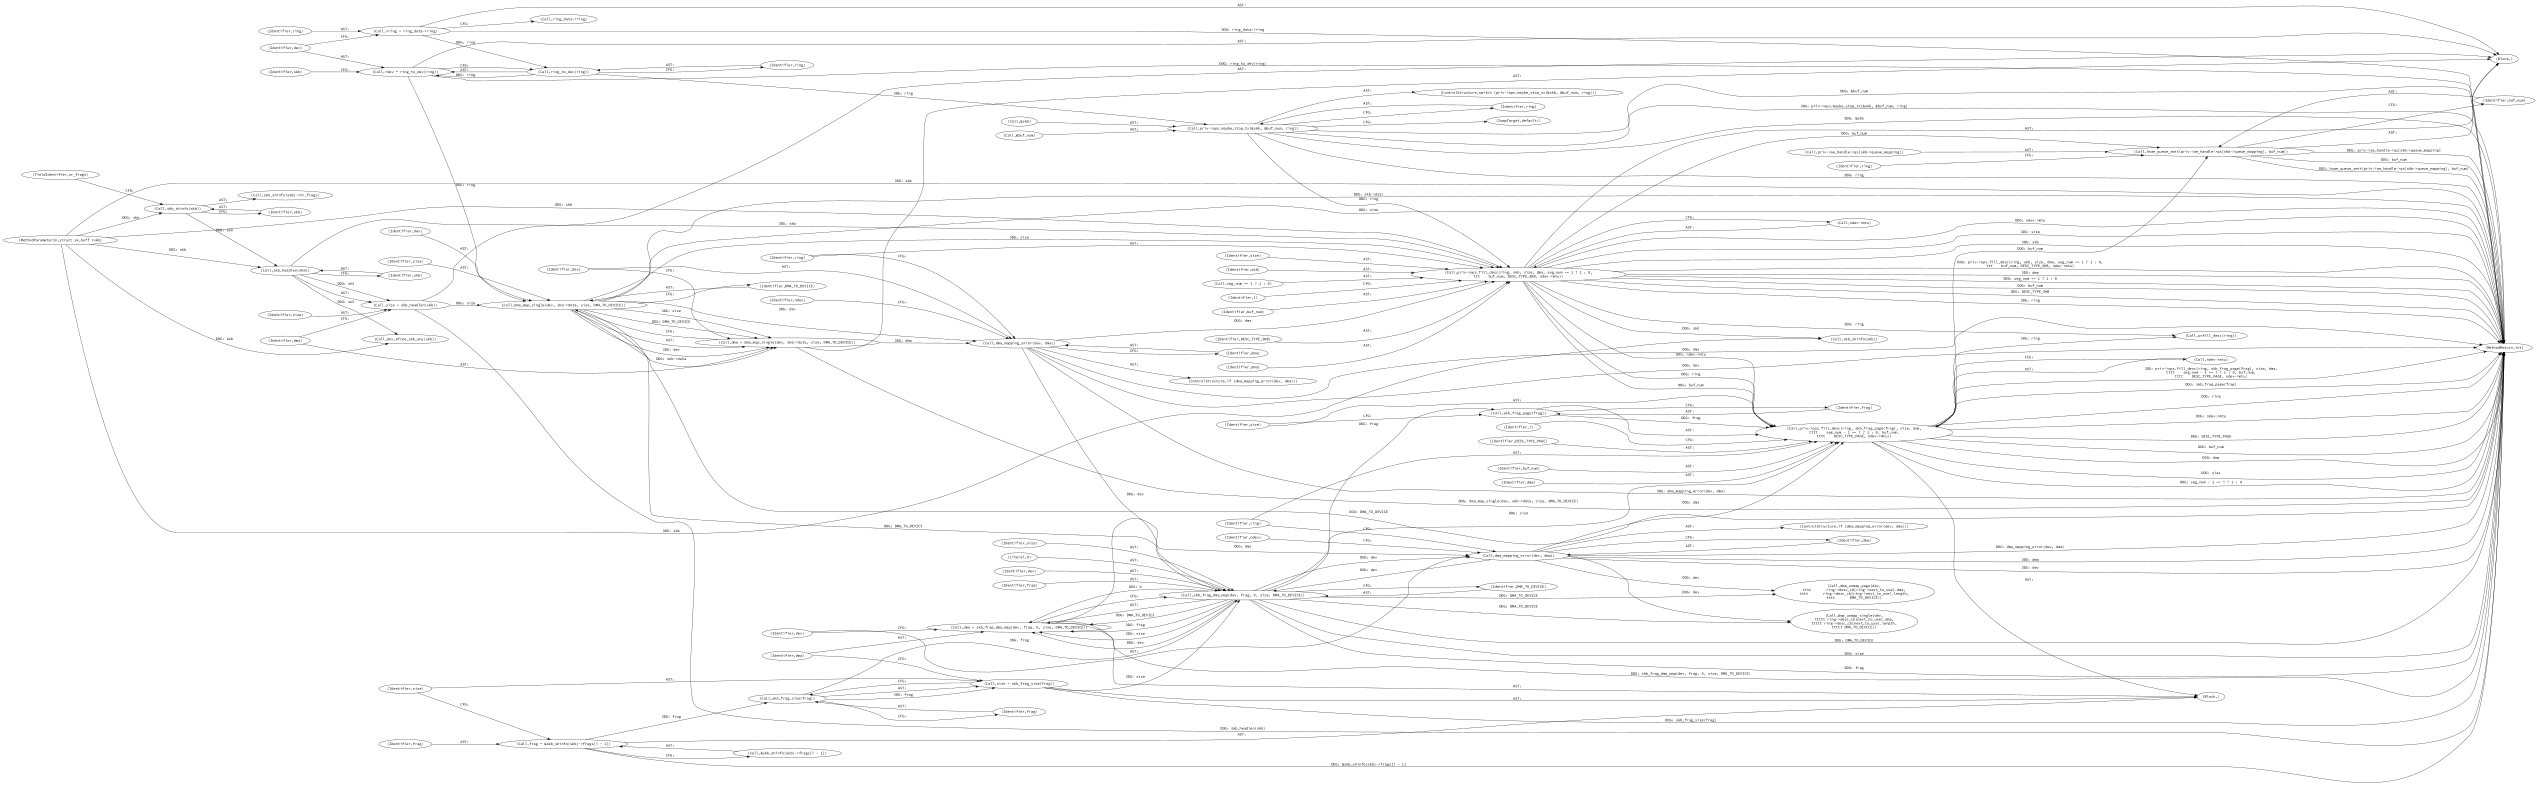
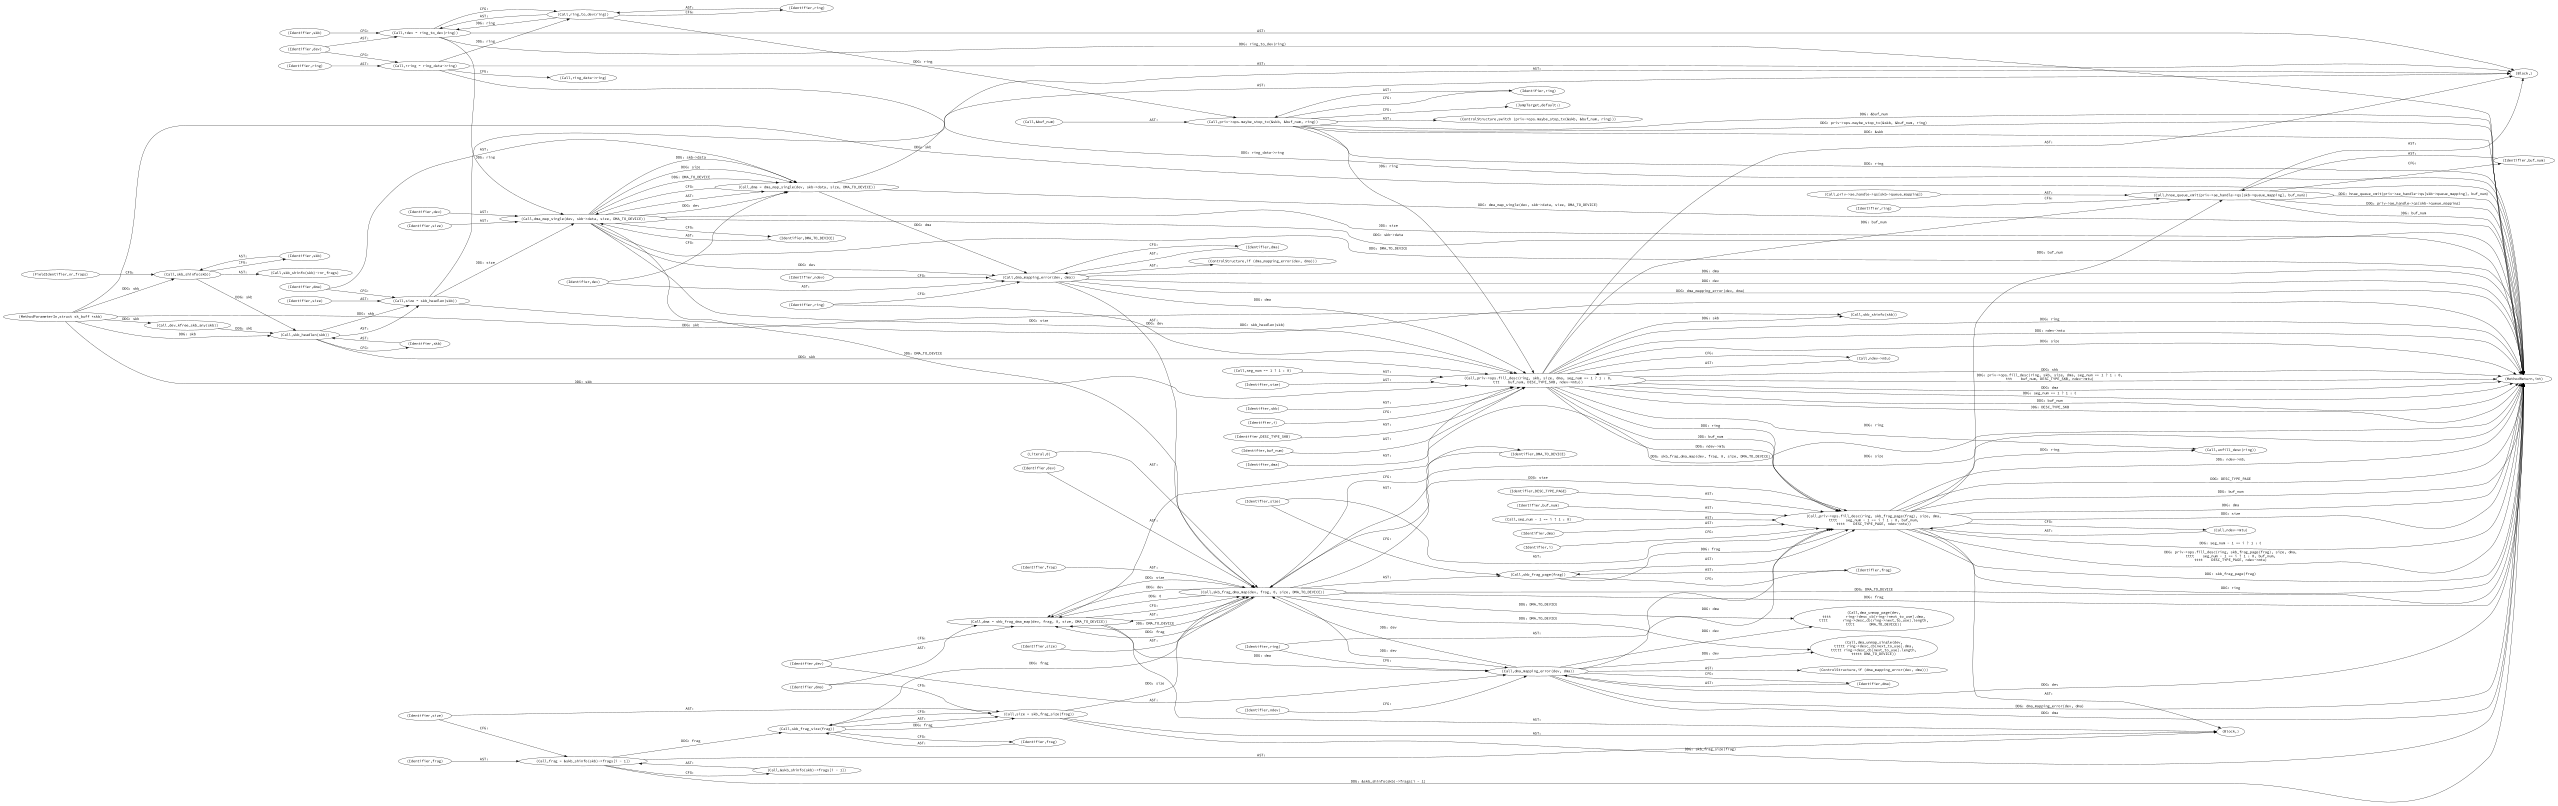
node "(Call,&skb)": removed
edge "(Call,skb_headlen(skb))" -> "(Call,dev_kfree_skb_any(skb))": reversed
edge "(Call,skb_frag_dma_map(dev, frag, 0, size, DMA_TO_DEVICE))" -> "(Call,skb_frag_page(frag))": label "DDG: frag" -> "AST: "
node "(Call,seg_num - 1 == i ? 1 : 0)": added
